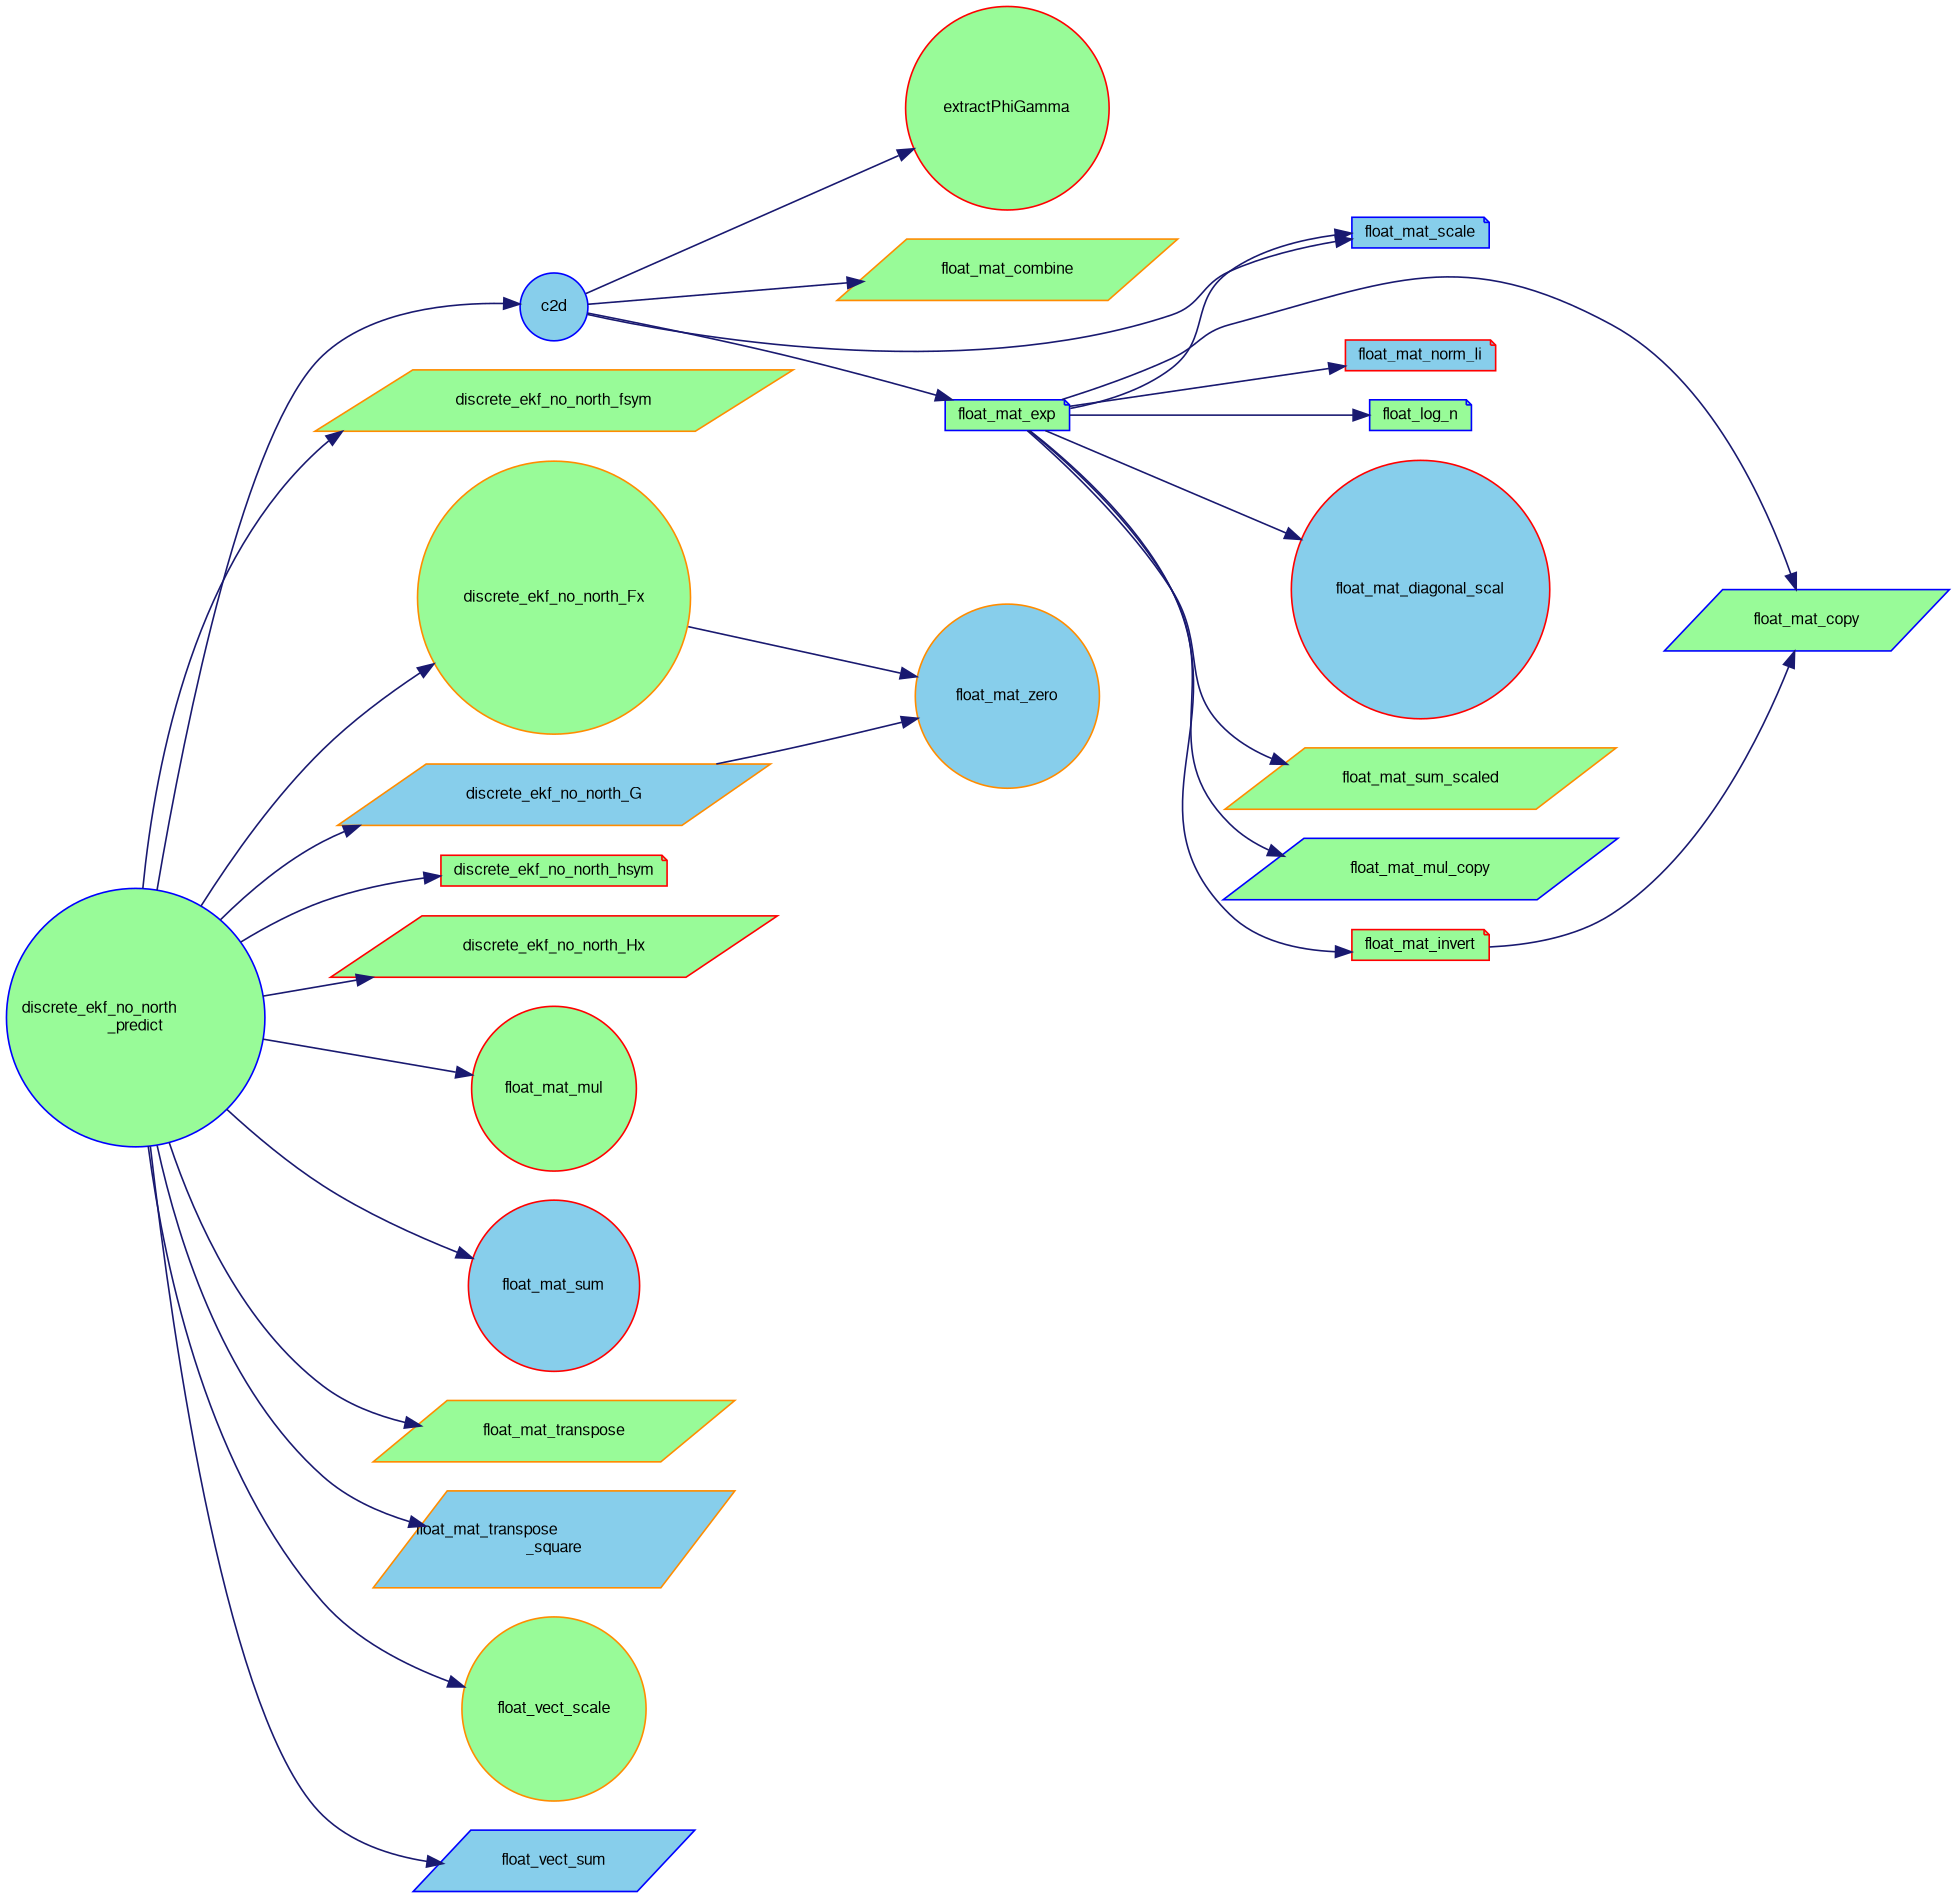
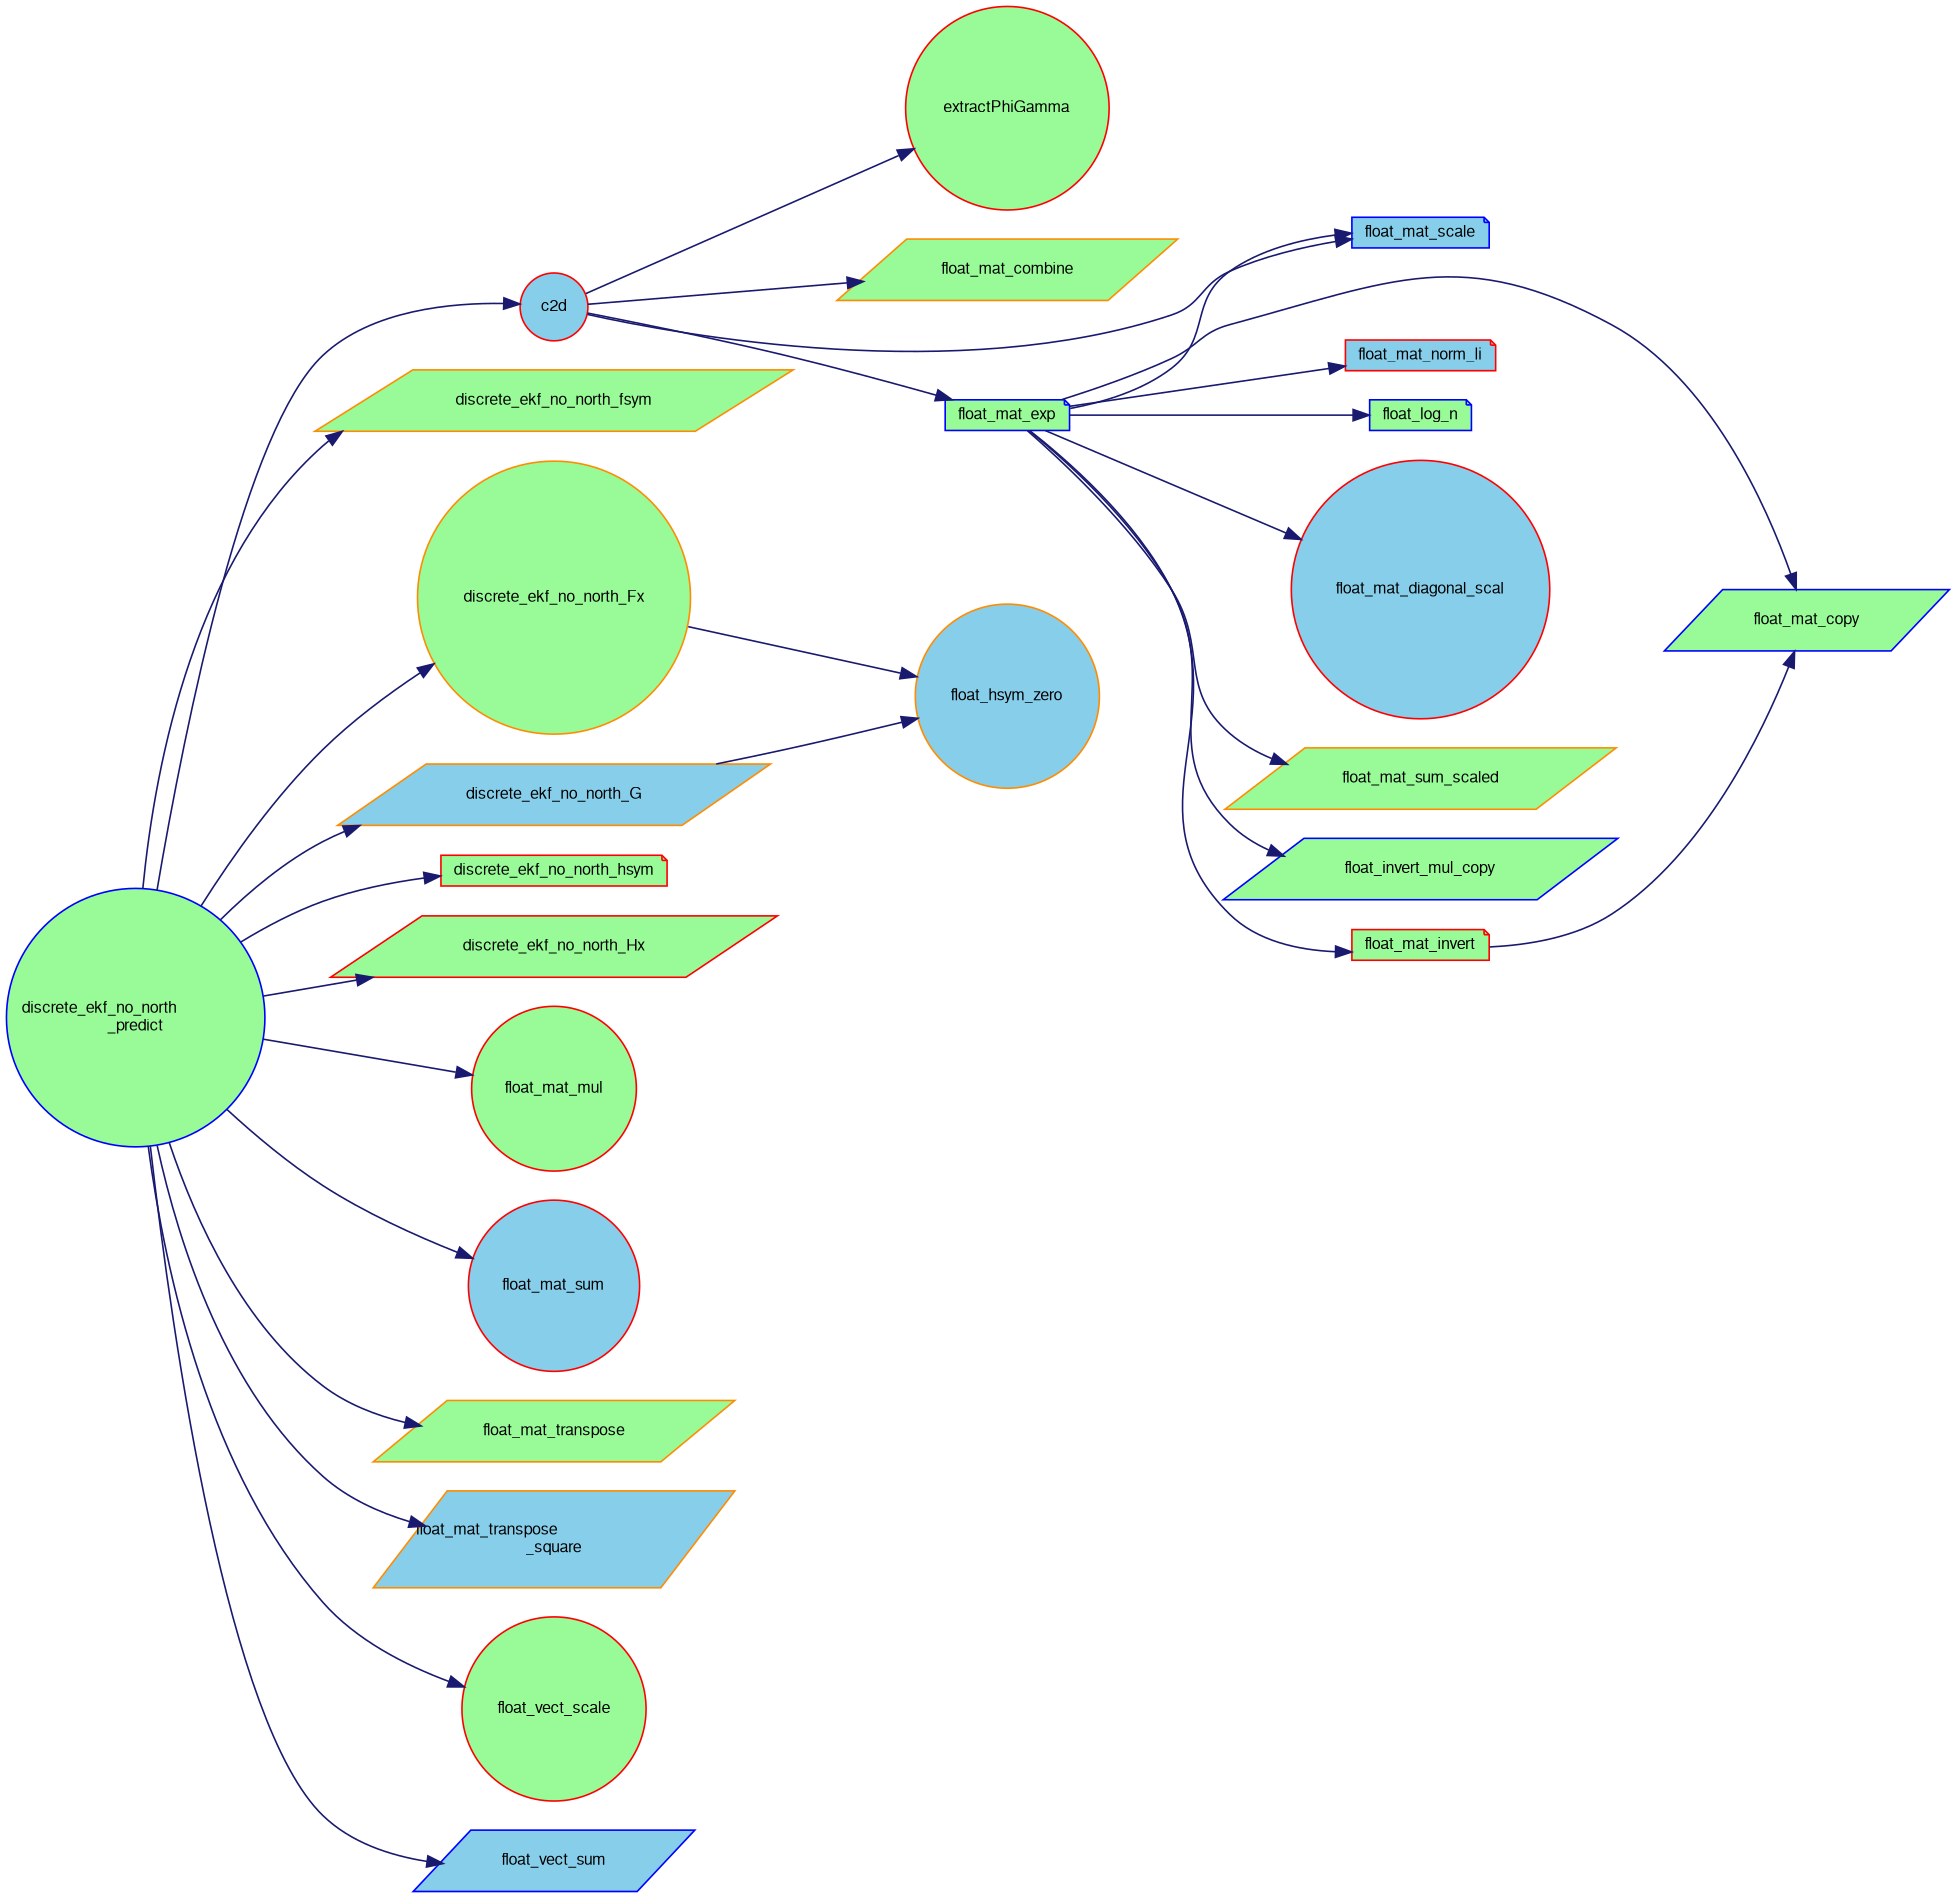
node "c2d": color blue -> red
node "float_mat_zero": label "float_mat_zero" -> "float_hsym_zero"
node "float_mat_mul_copy": label "float_mat_mul_copy" -> "float_invert_mul_copy"
node "float_vect_scale": color darkorange -> red
